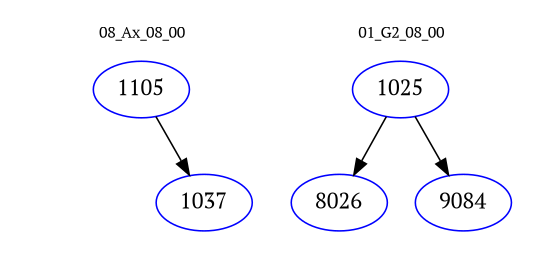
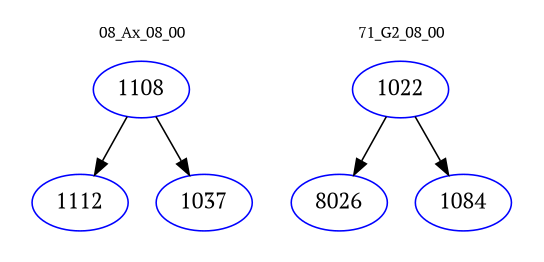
cluster "01_G2_08_00": label "01_G2_08_00" -> "71_G2_08_00"
node "1105": label "1105" -> "1108"
node "1025": label "1025" -> "1022"
node "1112": added
node "9084": label "9084" -> "1084"
